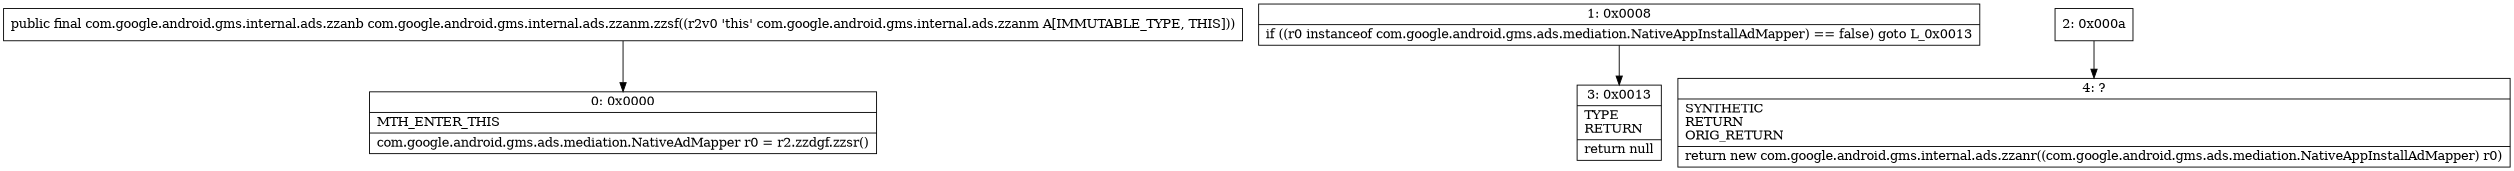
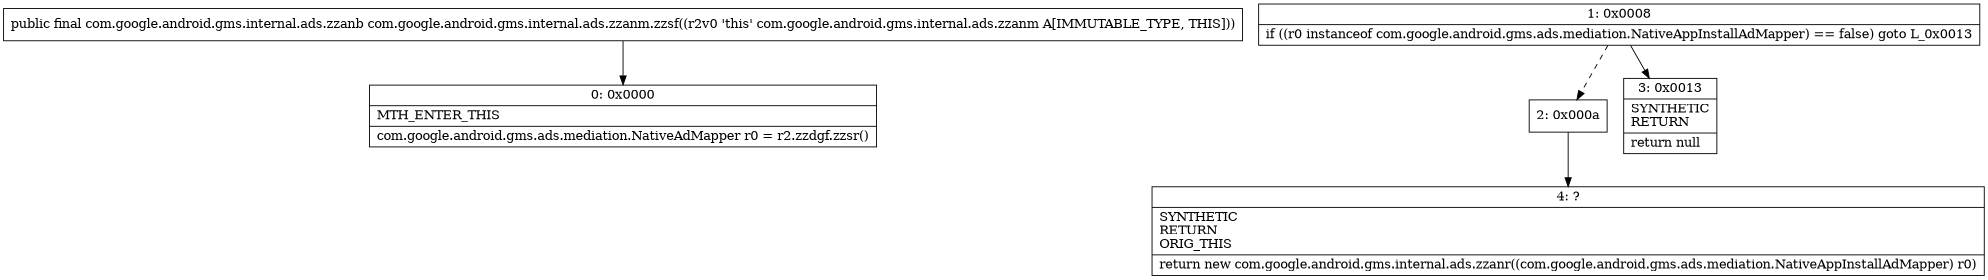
edge "1: 0x0008" -> "2: 0x000a": added
node "3: 0x0013": text "TYPE" -> "SYNTHETIC"
node "4: ?": text "ORIG_RETURN" -> "ORIG_THIS"
